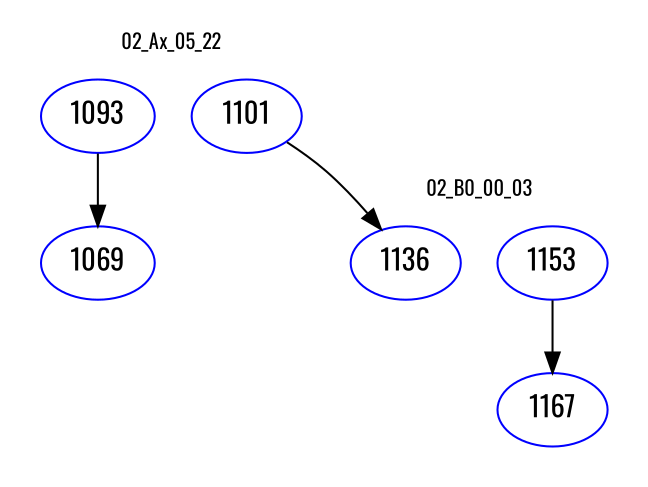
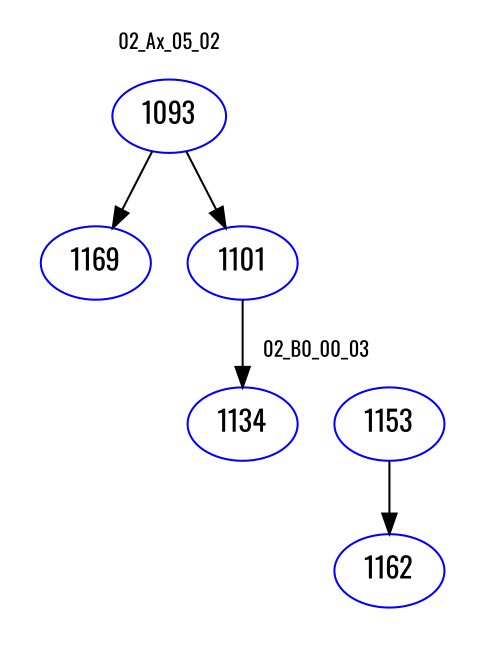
cluster "02_Ax_05_22": label "02_Ax_05_22" -> "02_Ax_05_02"
edge "1093" -> "1101": added
node "1069": label "1069" -> "1169"
node "1136": label "1136" -> "1134"
node "1167": label "1167" -> "1162"
